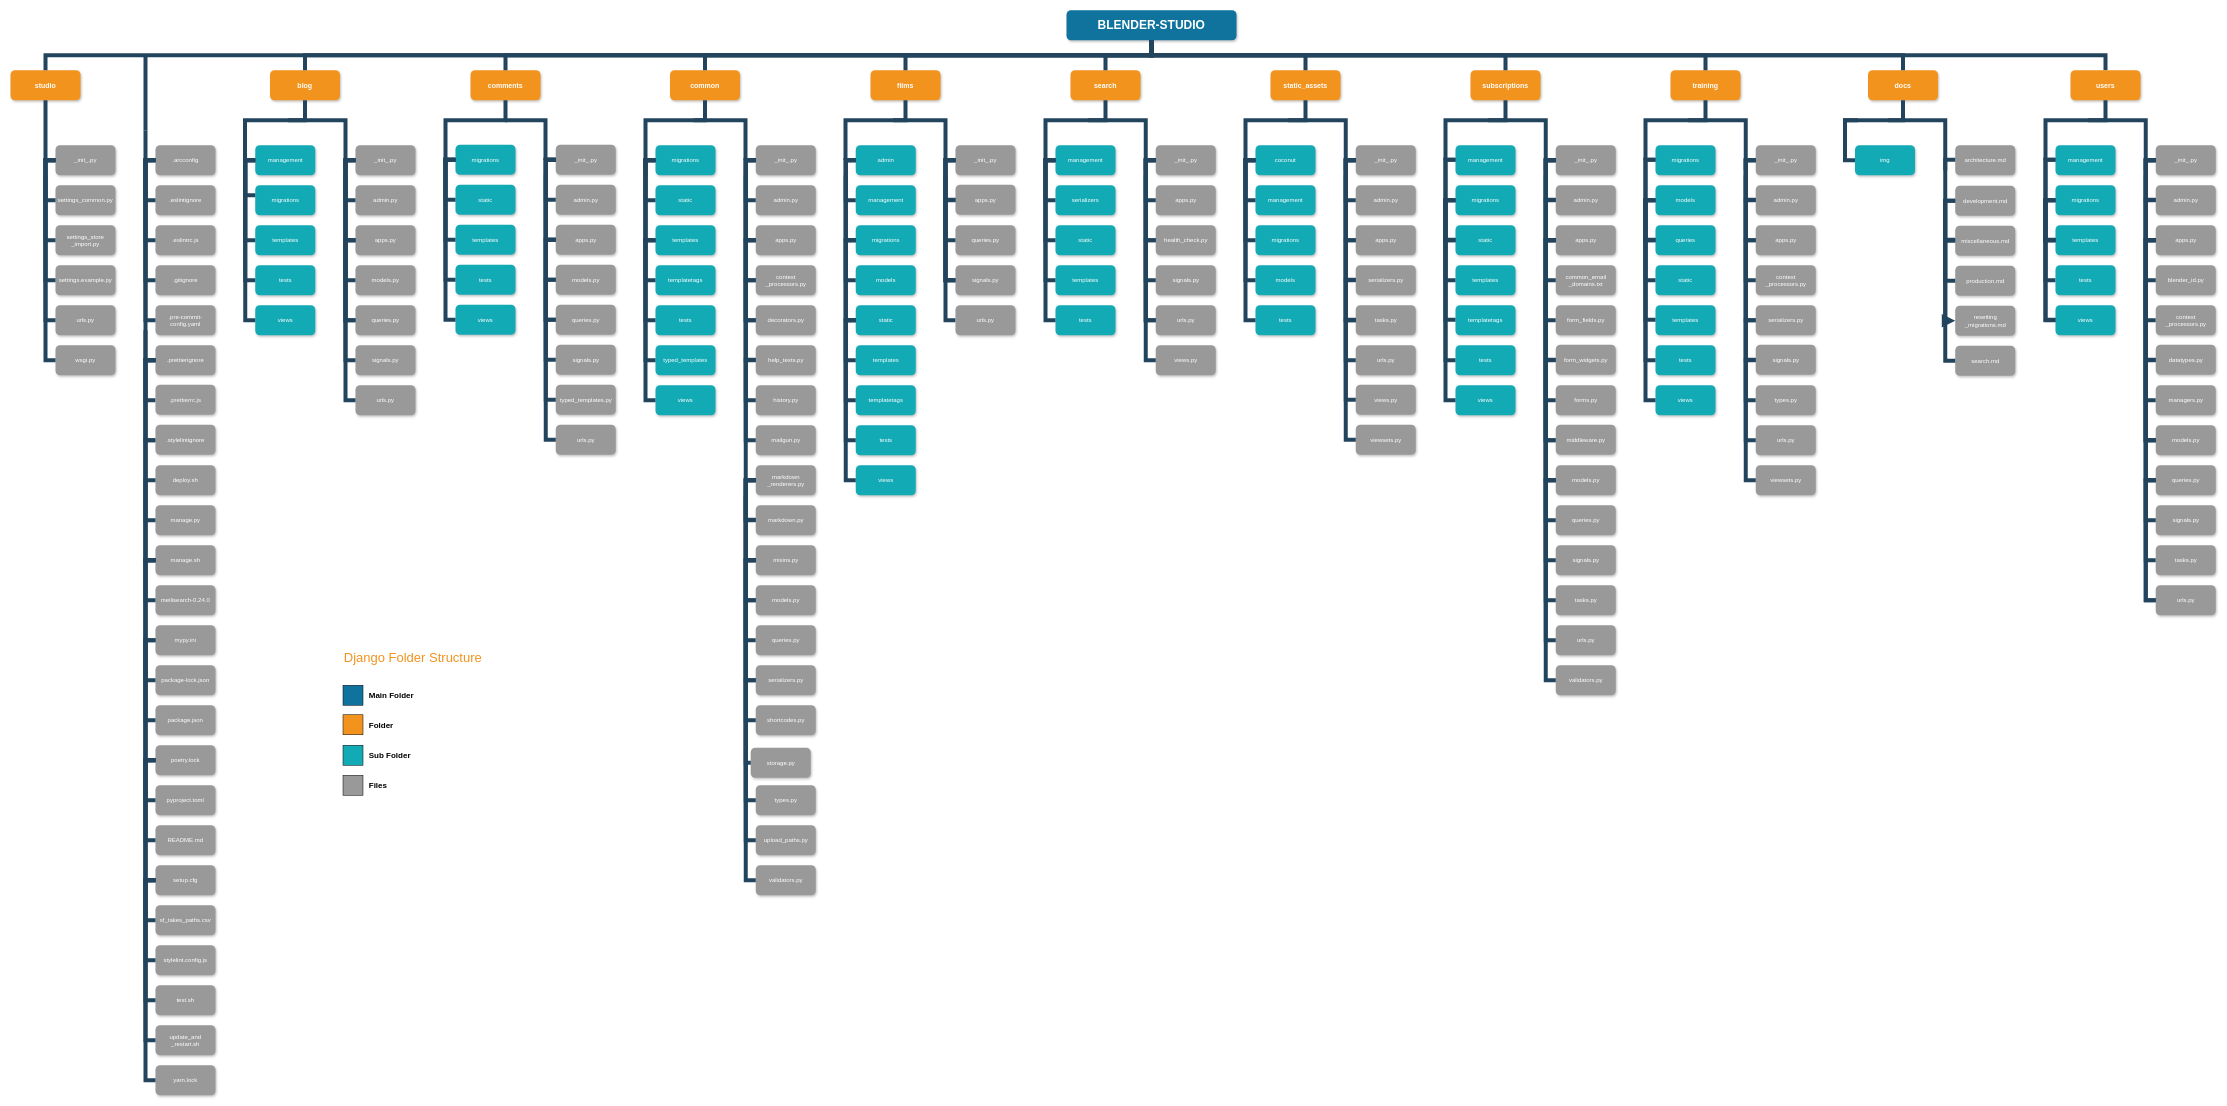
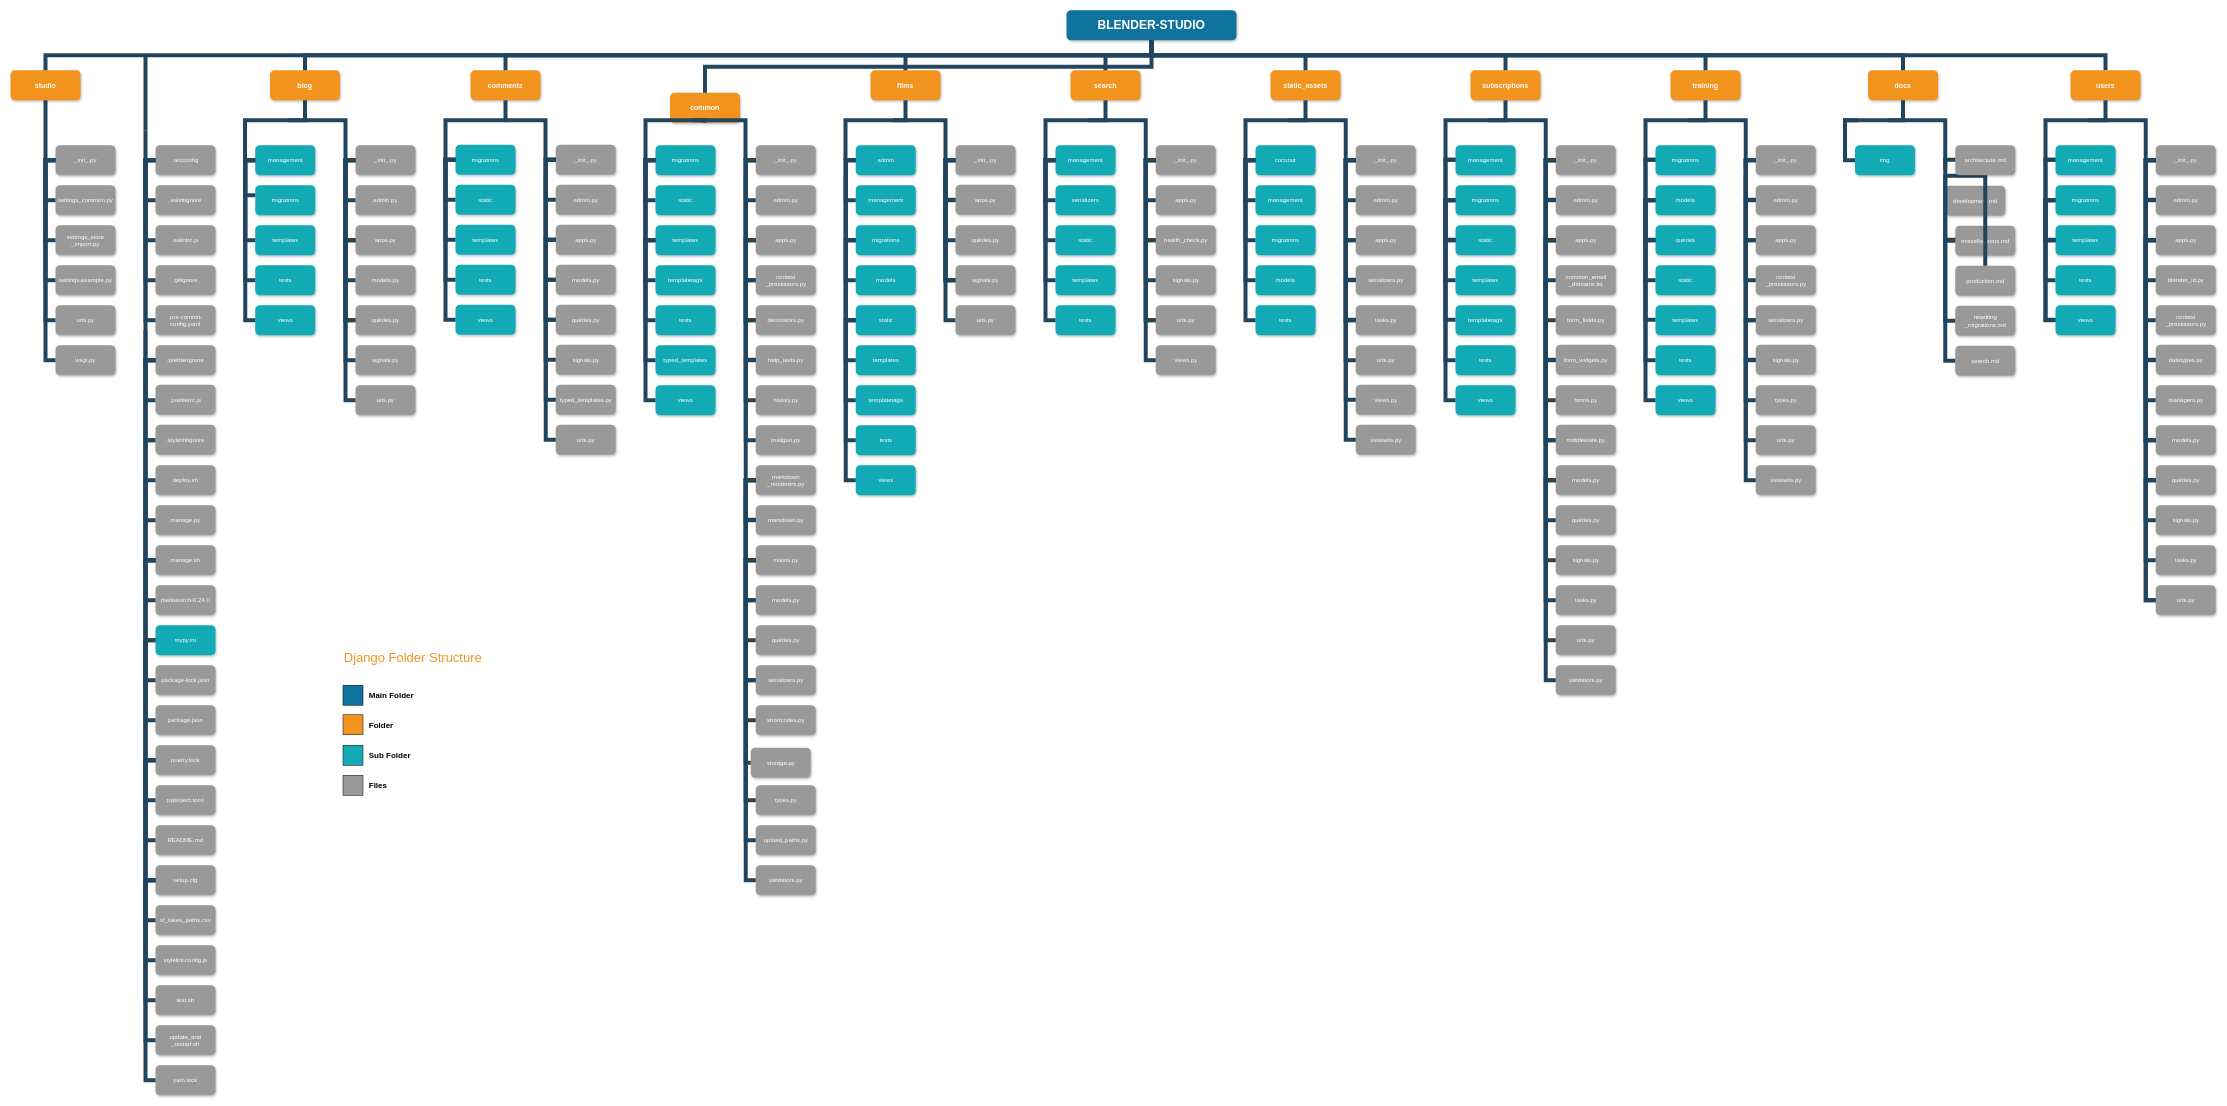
node "common": moved (705, 85) -> (705, 108)
node "development.md": moved (1985, 201) -> (1975, 201)
edge "miscellaneous.md" -> "resetting _migrations.md": arrowhead block -> none
node "mypy.ini": fillcolor #999999 -> #12aab5
